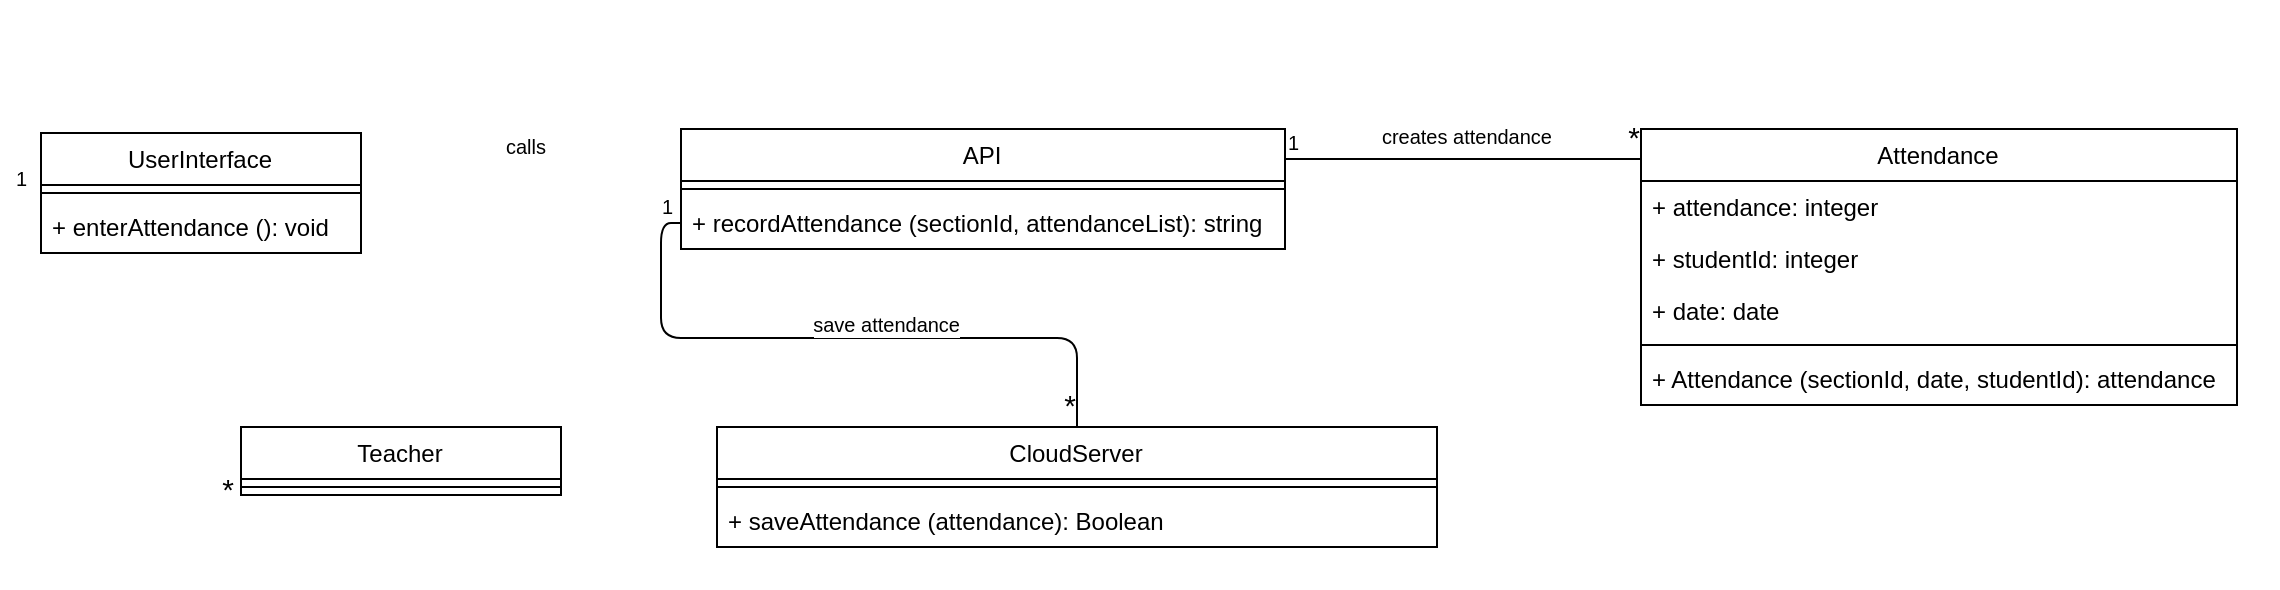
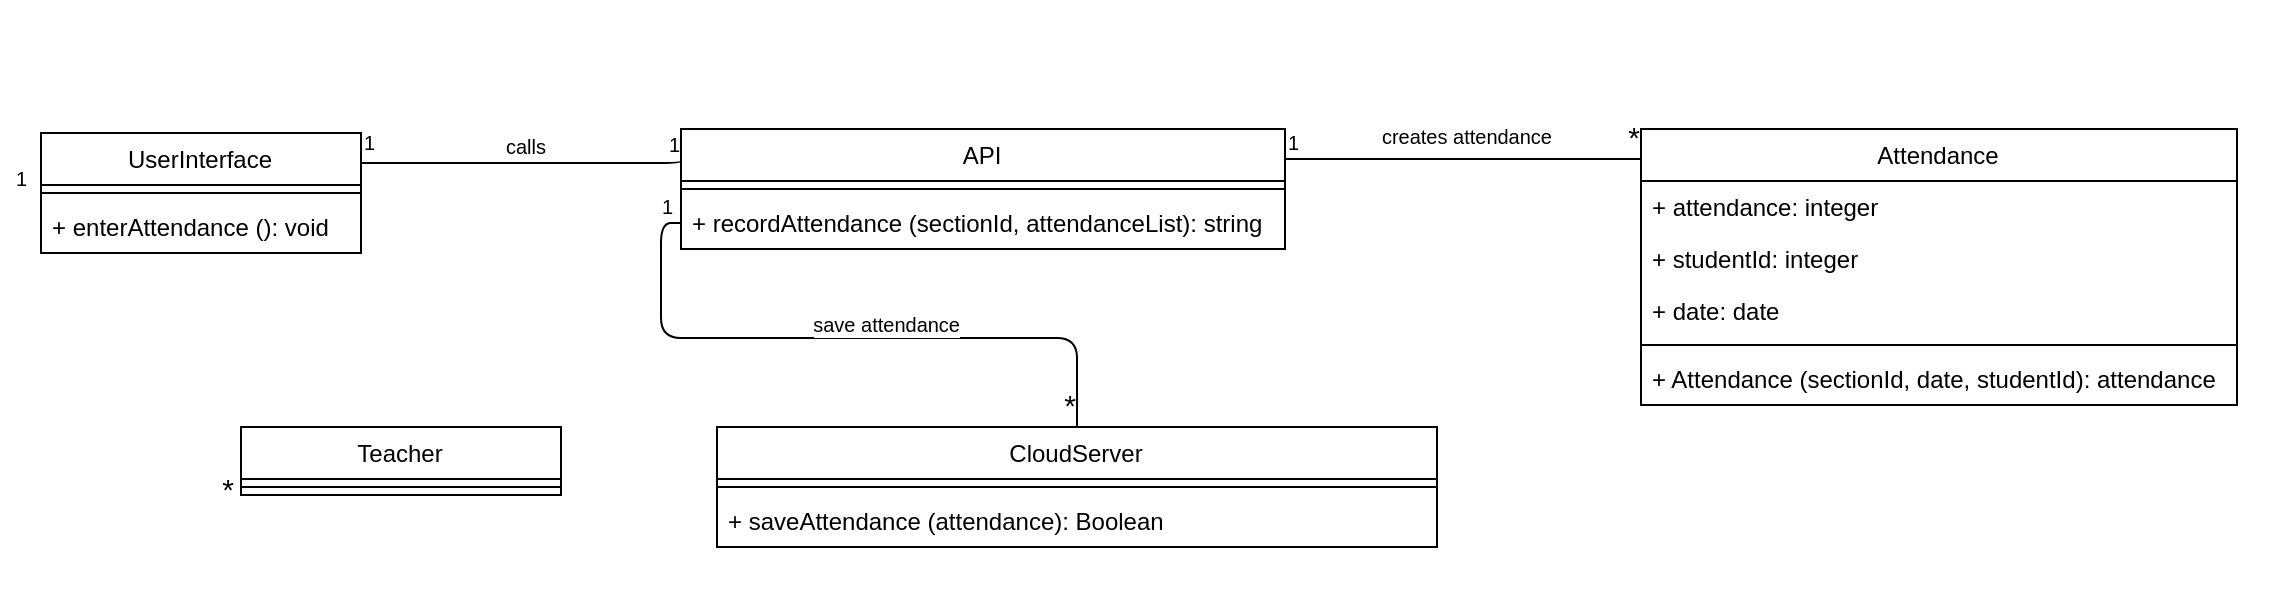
edge "API" -- "UserInterface": added, labels "1", "1"
